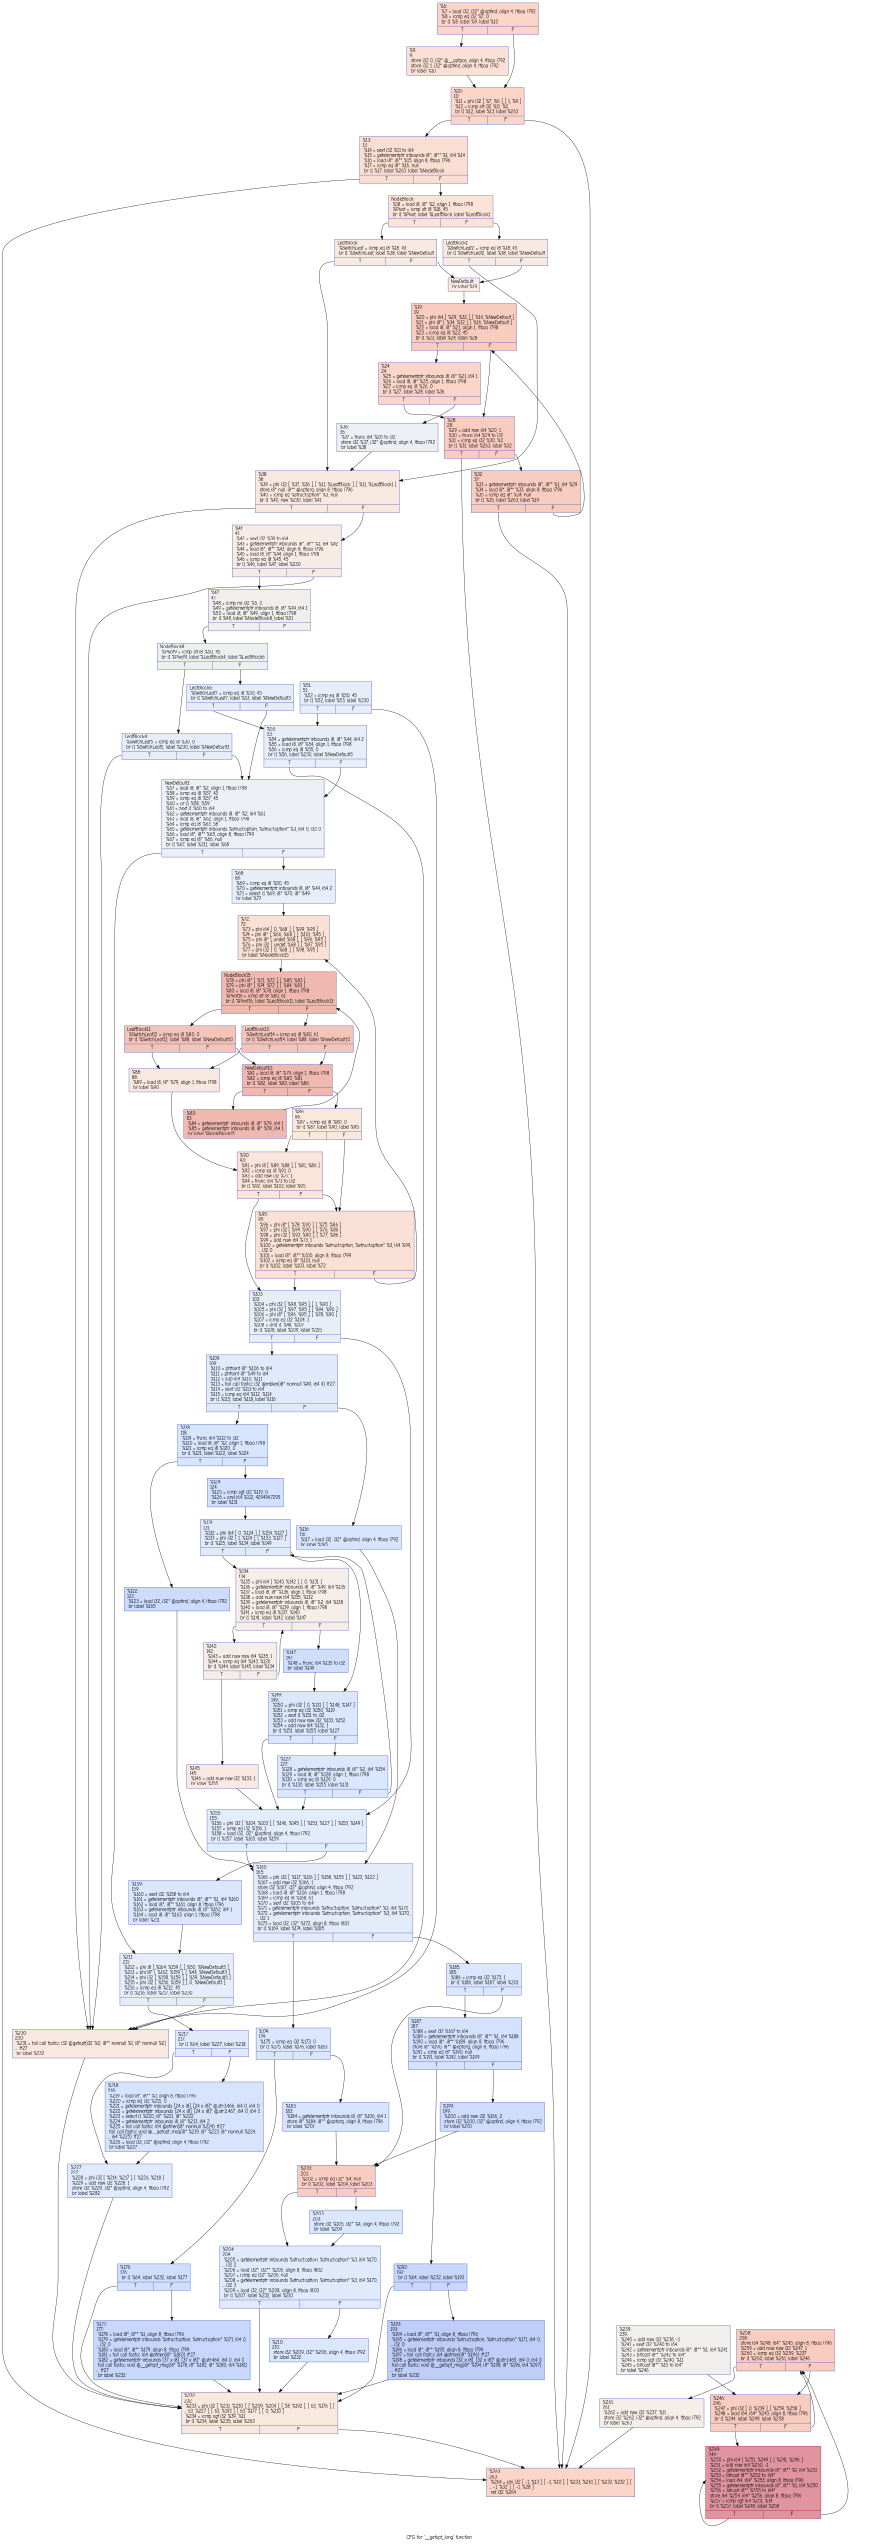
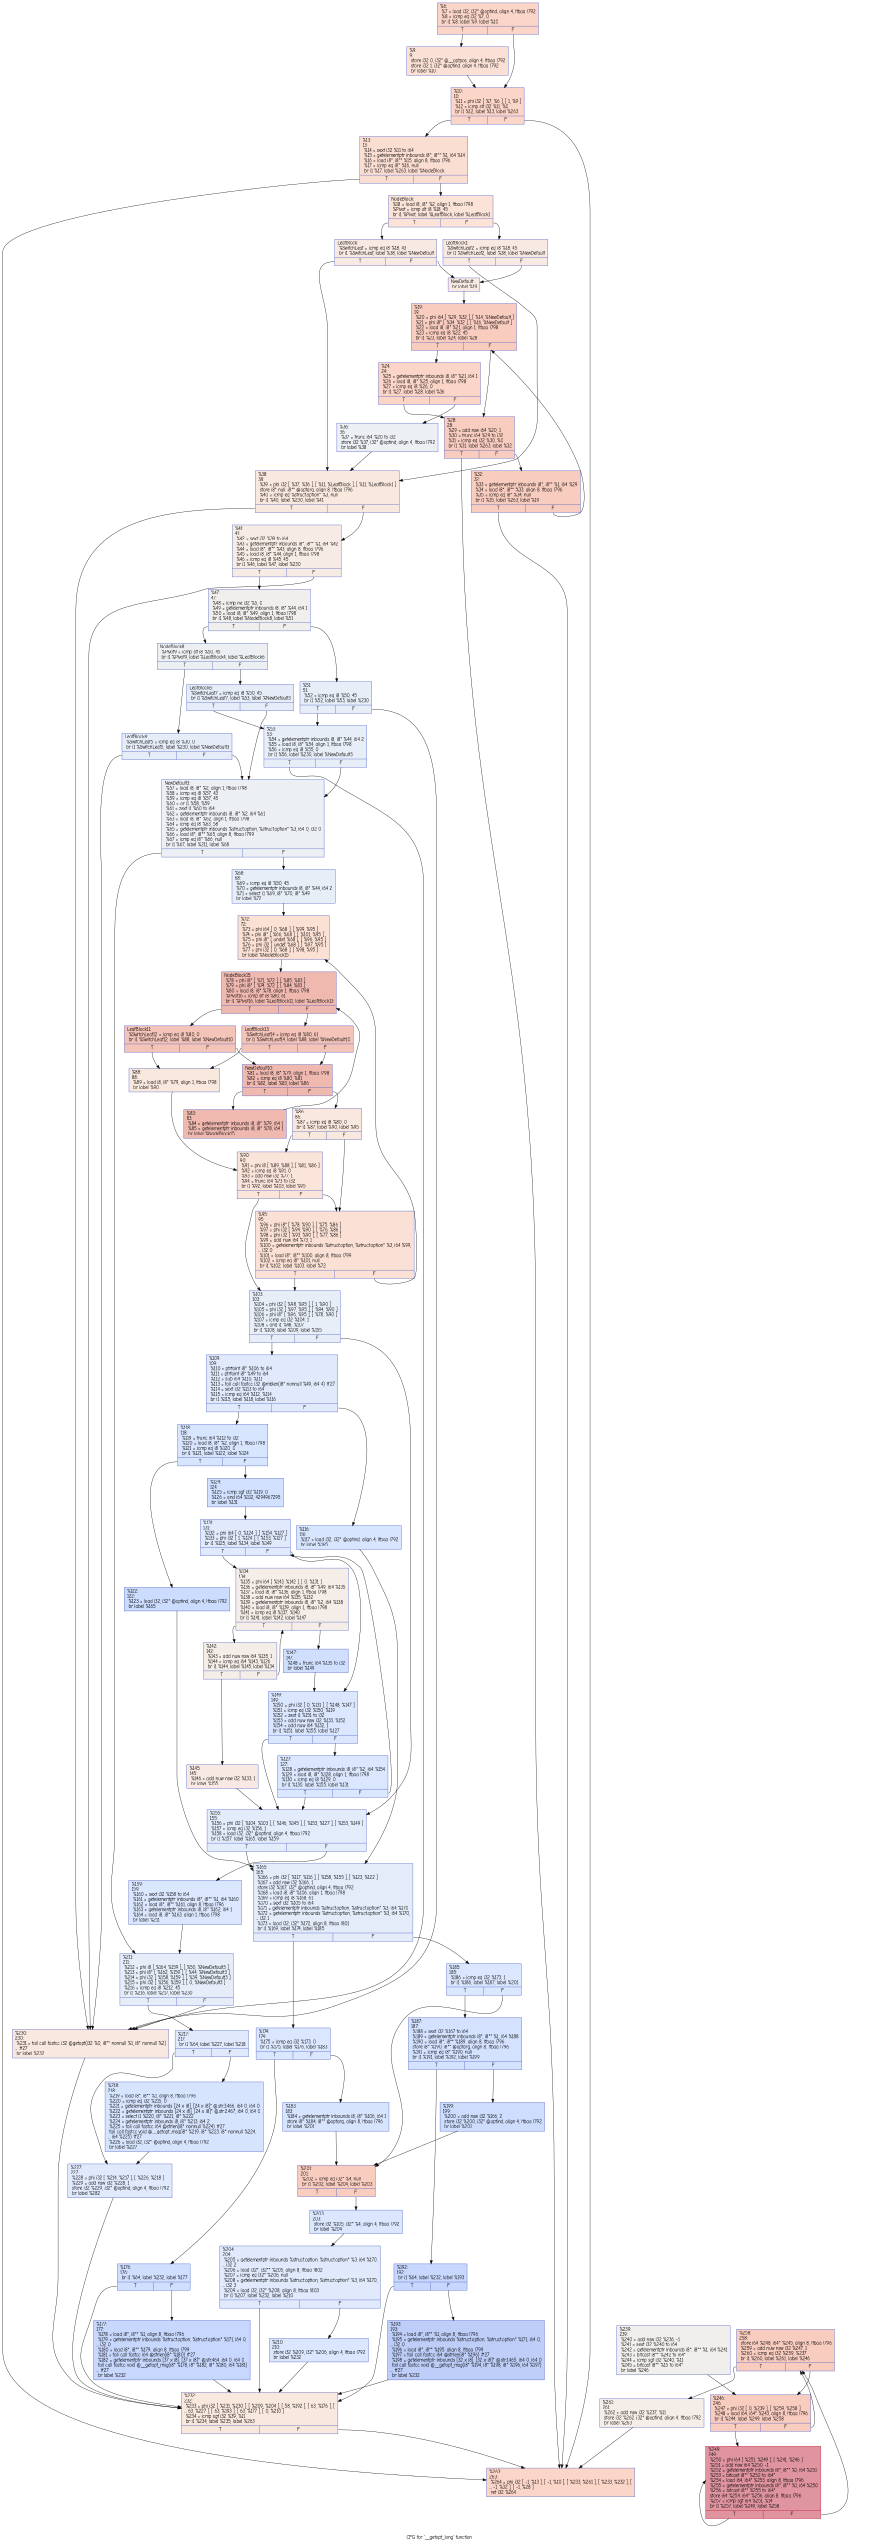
node "%38:": text "br i1 %40, nsw %230, label %41" -> "br i1 %40, label %230, label %41"
edge "%47:" -> "%51:": added
edge "%201:" -> "%204:": removed
